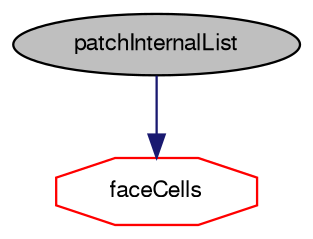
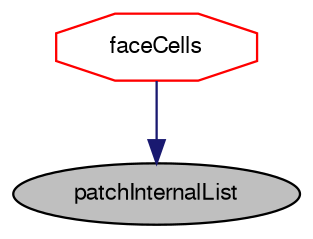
edge "patchInternalList" -> "faceCells": reversed
